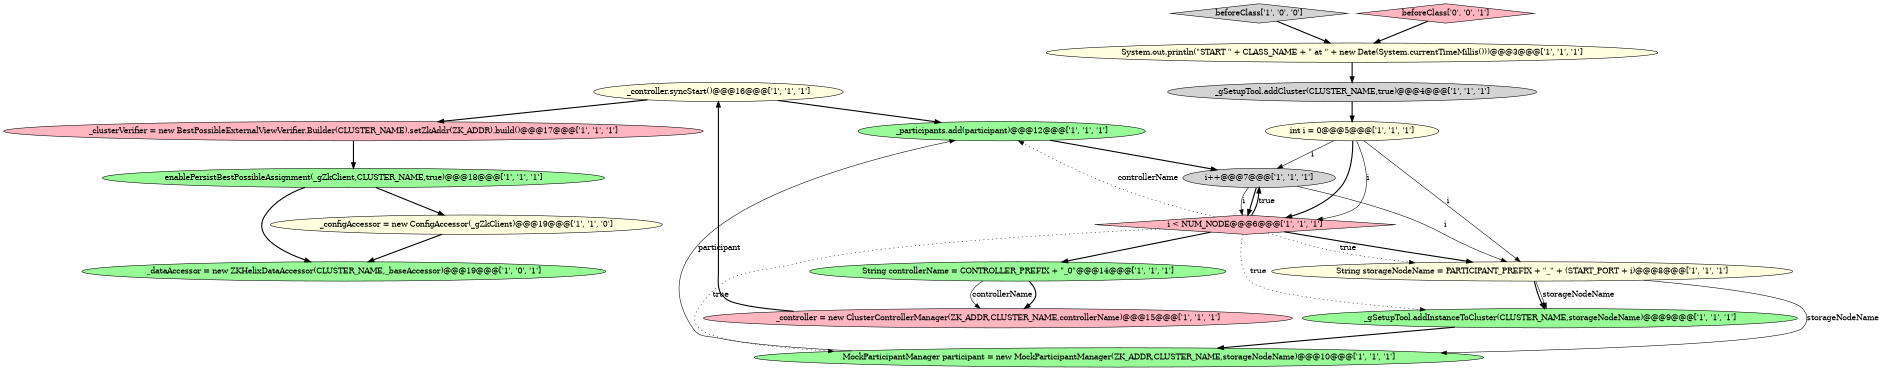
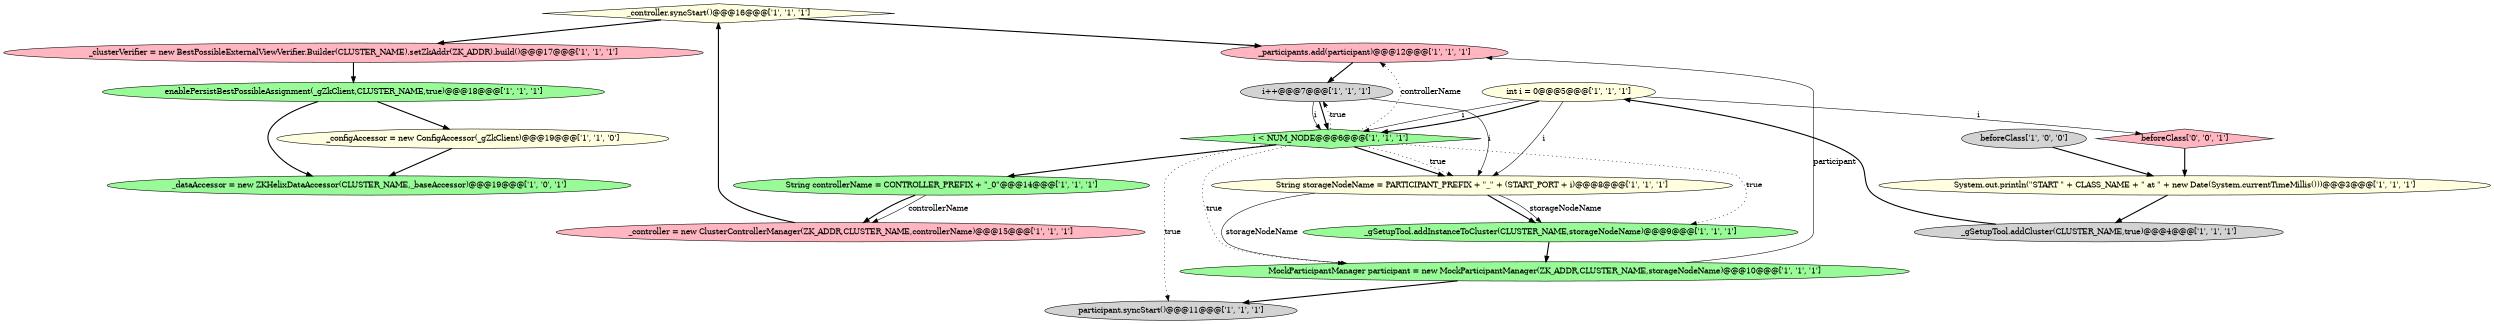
node "beforeClass['1', '0', '0']": shape diamond -> ellipse
node "_controller.syncStart()@@@16@@@['1', '1', '1']": shape ellipse -> diamond
node "_participants.add(participant)@@@12@@@['1', '1', '1']": fillcolor palegreen -> lightpink
edge "int i = 0@@@5@@@['1', '1', '1']" -> "i++@@@7@@@['1', '1', '1']": now "int i = 0@@@5@@@['1', '1', '1']" -> "beforeClass['0', '0', '1']"
edge "i < NUM_NODE@@@6@@@['1', '1', '1']" -> "i++@@@7@@@['1', '1', '1']": style bold -> dotted
node "i < NUM_NODE@@@6@@@['1', '1', '1']": fillcolor lightpink -> palegreen
node "participant.syncStart()@@@11@@@['1', '1', '1']": added
